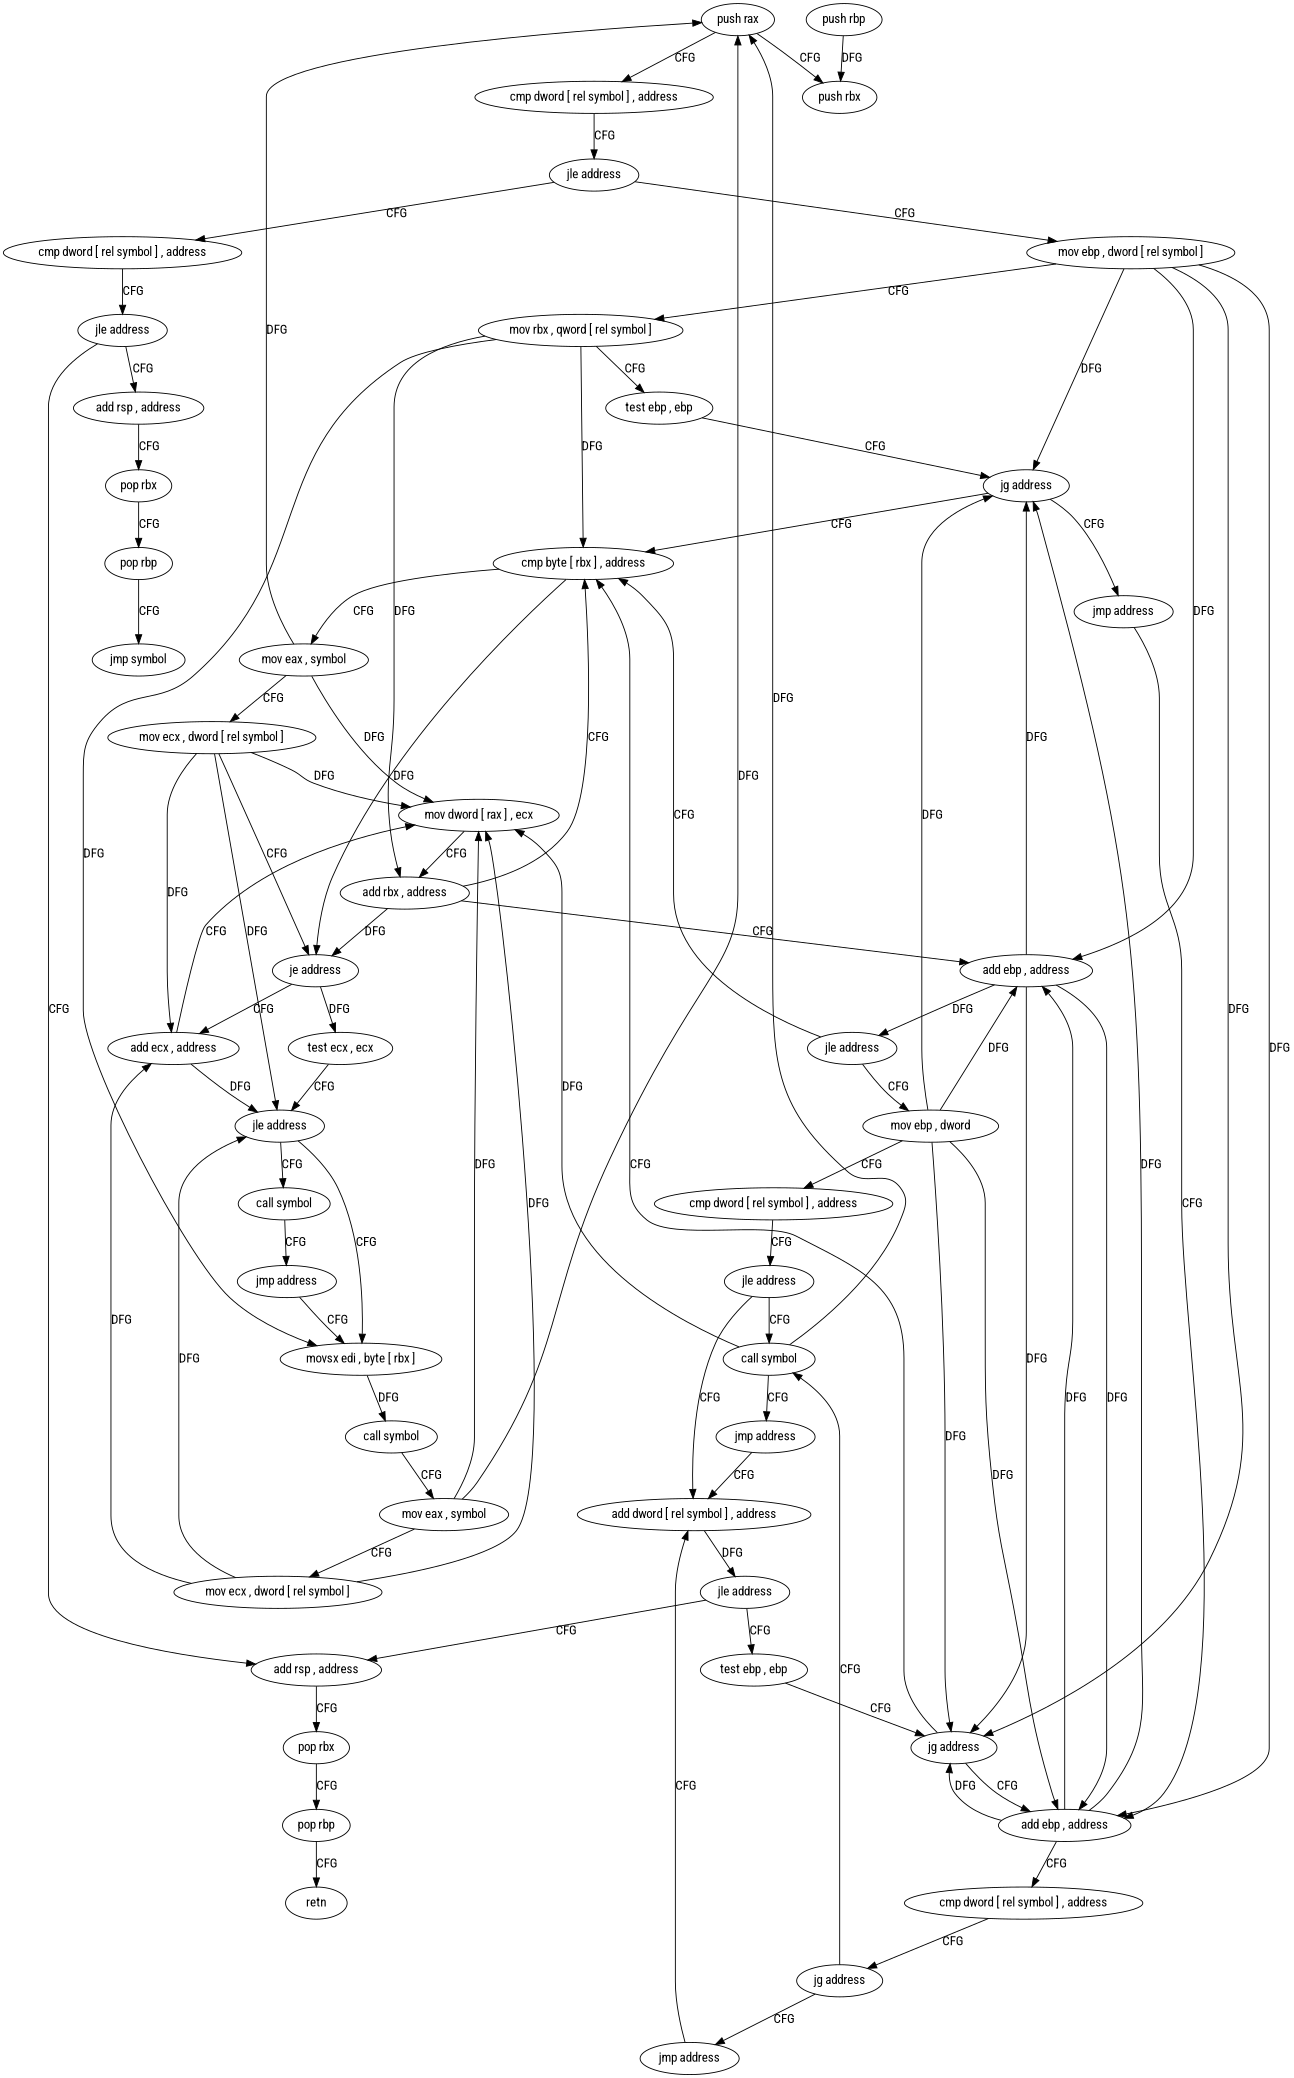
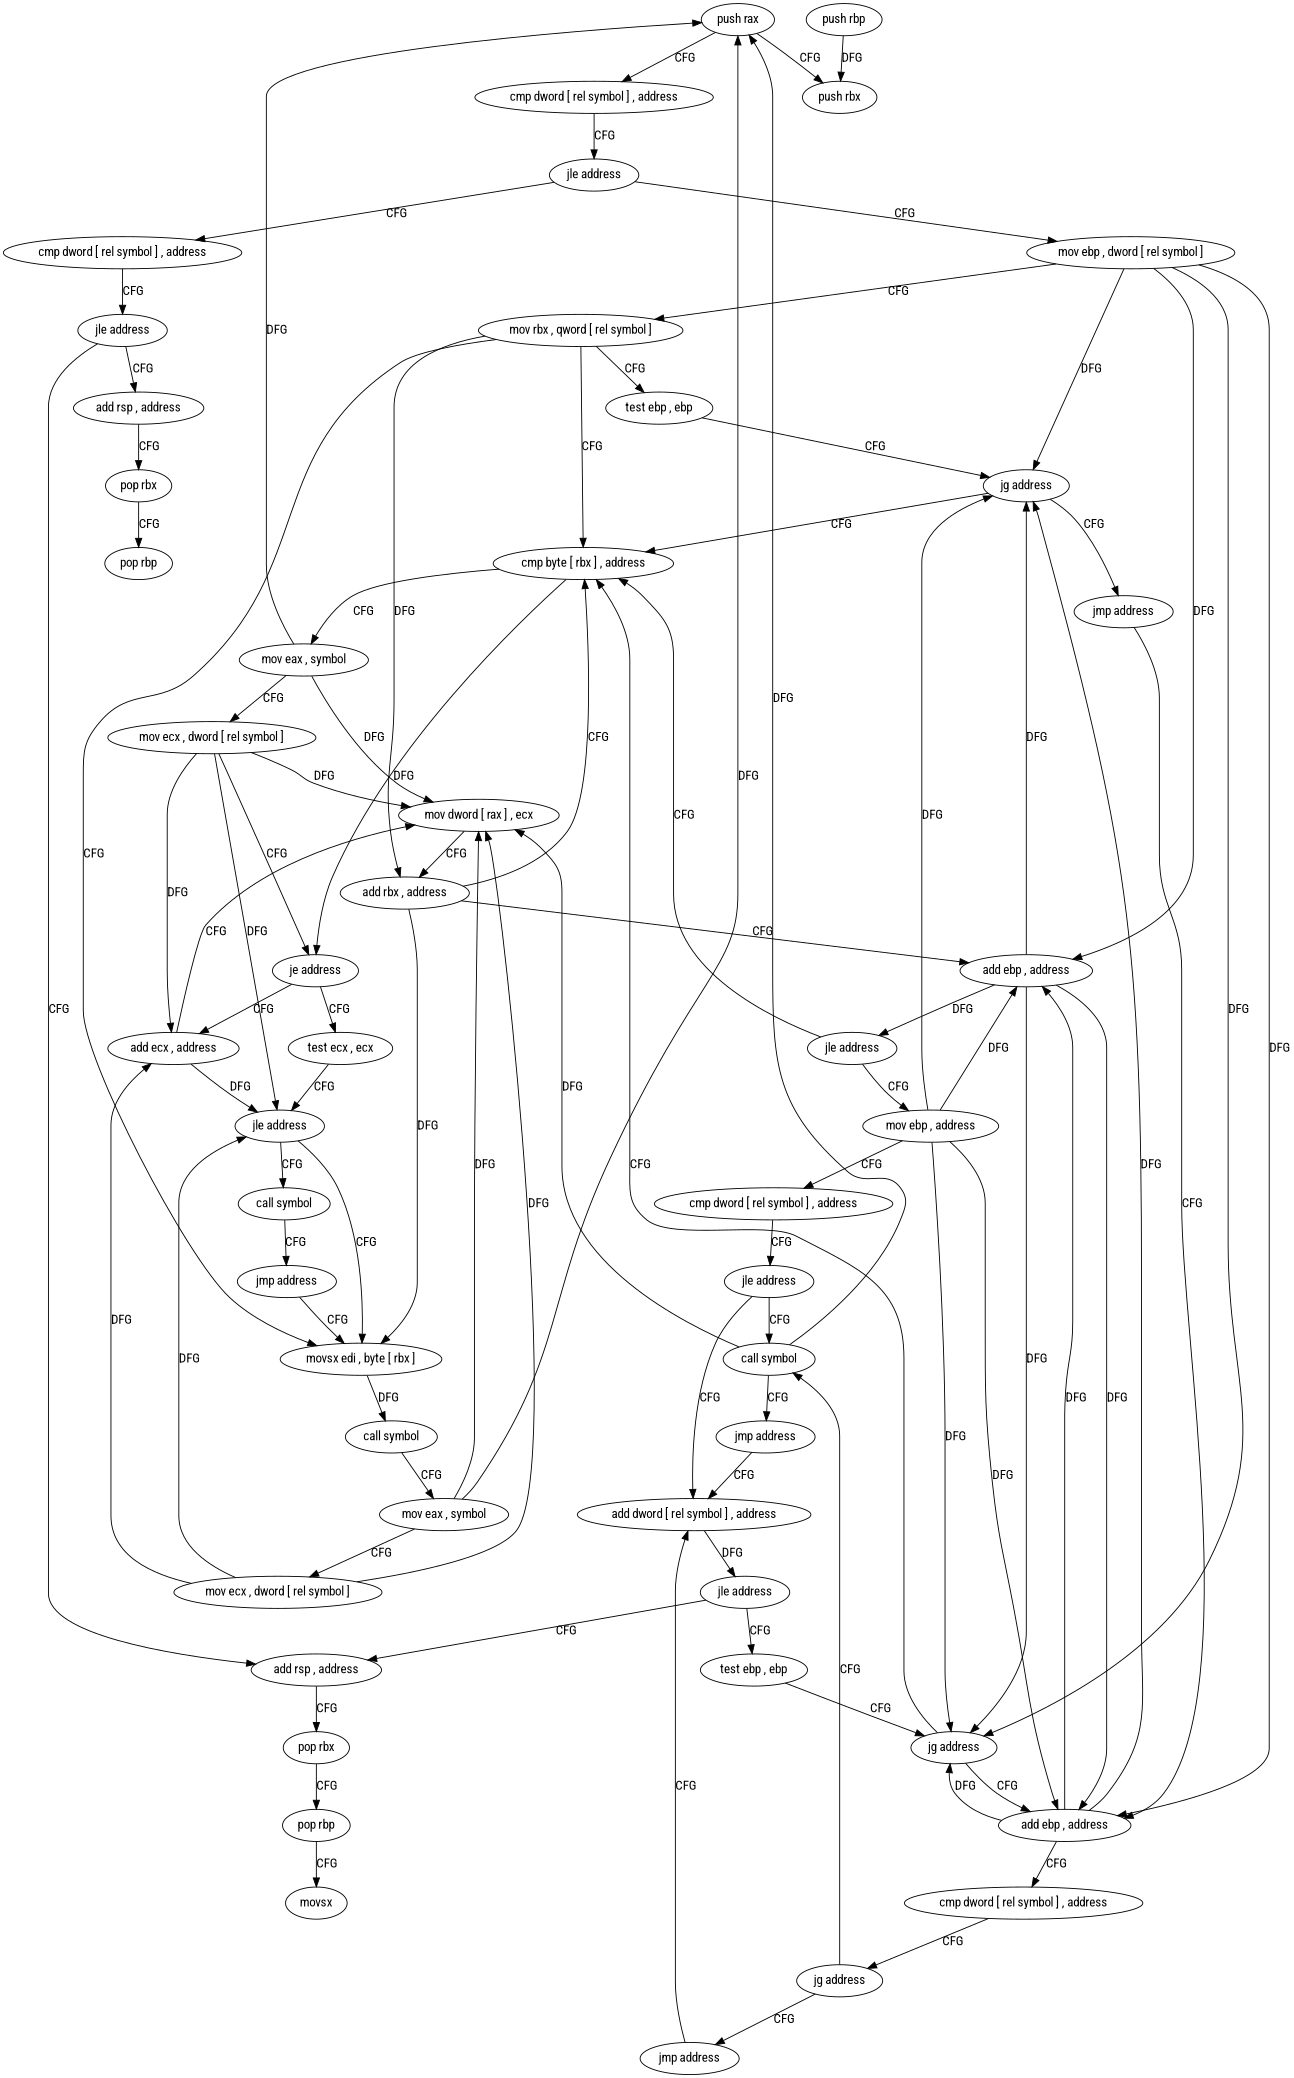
edge "mov rbx , qword [ rel symbol ]" -> "cmp byte [ rbx ] , address": label "DFG" -> "CFG"
node "jmp symbol": removed
edge "mov rbx , qword [ rel symbol ]" -> "movsx edi , byte [ rbx ]": label "DFG" -> "CFG"
edge "add rbx , address" -> "je address": now "add rbx , address" -> "movsx edi , byte [ rbx ]"
edge "je address" -> "test ecx , ecx": label "DFG" -> "CFG"
node "mov ebp , dword": label "mov ebp , dword" -> "mov ebp , address"
node "retn": label "retn" -> "movsx"
